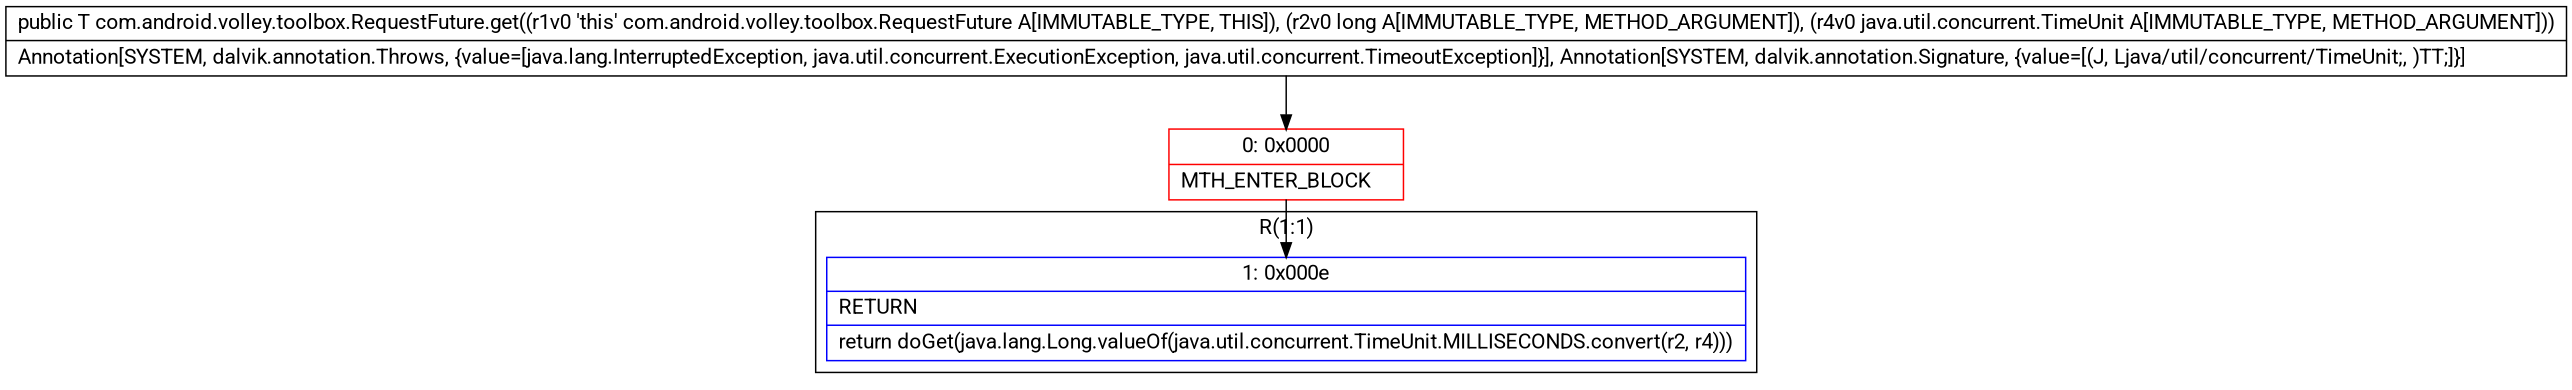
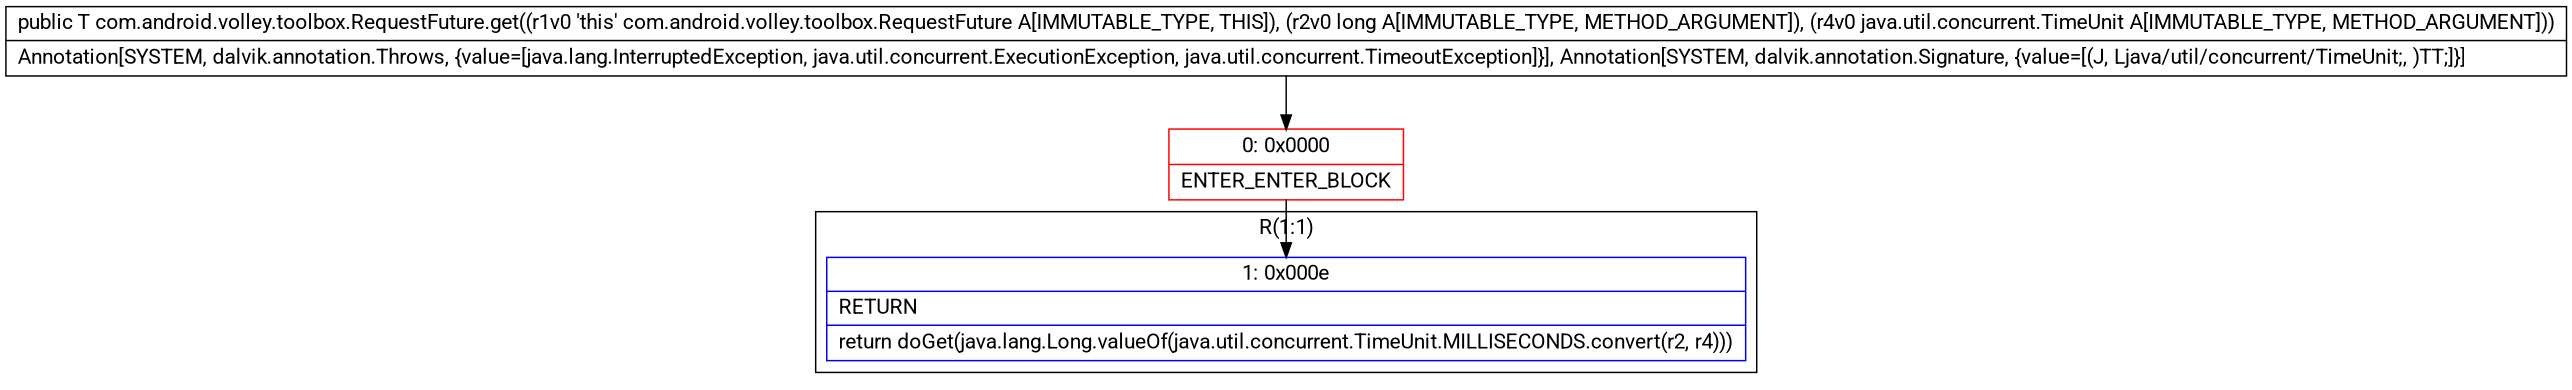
node "0: 0x0000": text "MTH_ENTER_BLOCK" -> "ENTER_ENTER_BLOCK"
